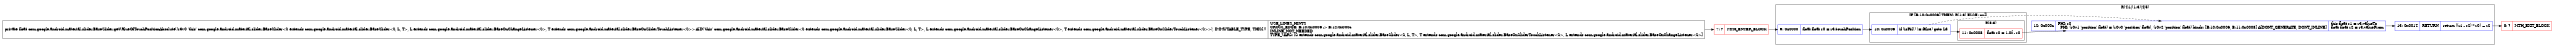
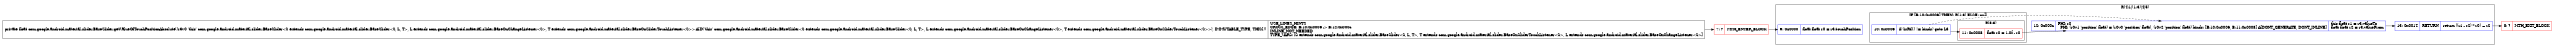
node "10: 0x0006": text "if (isRtl() != false) goto L3" -> "if (isRtl() != binds) goto L3"
edge "9: 0x0000" -> "10: 0x0006": removed
